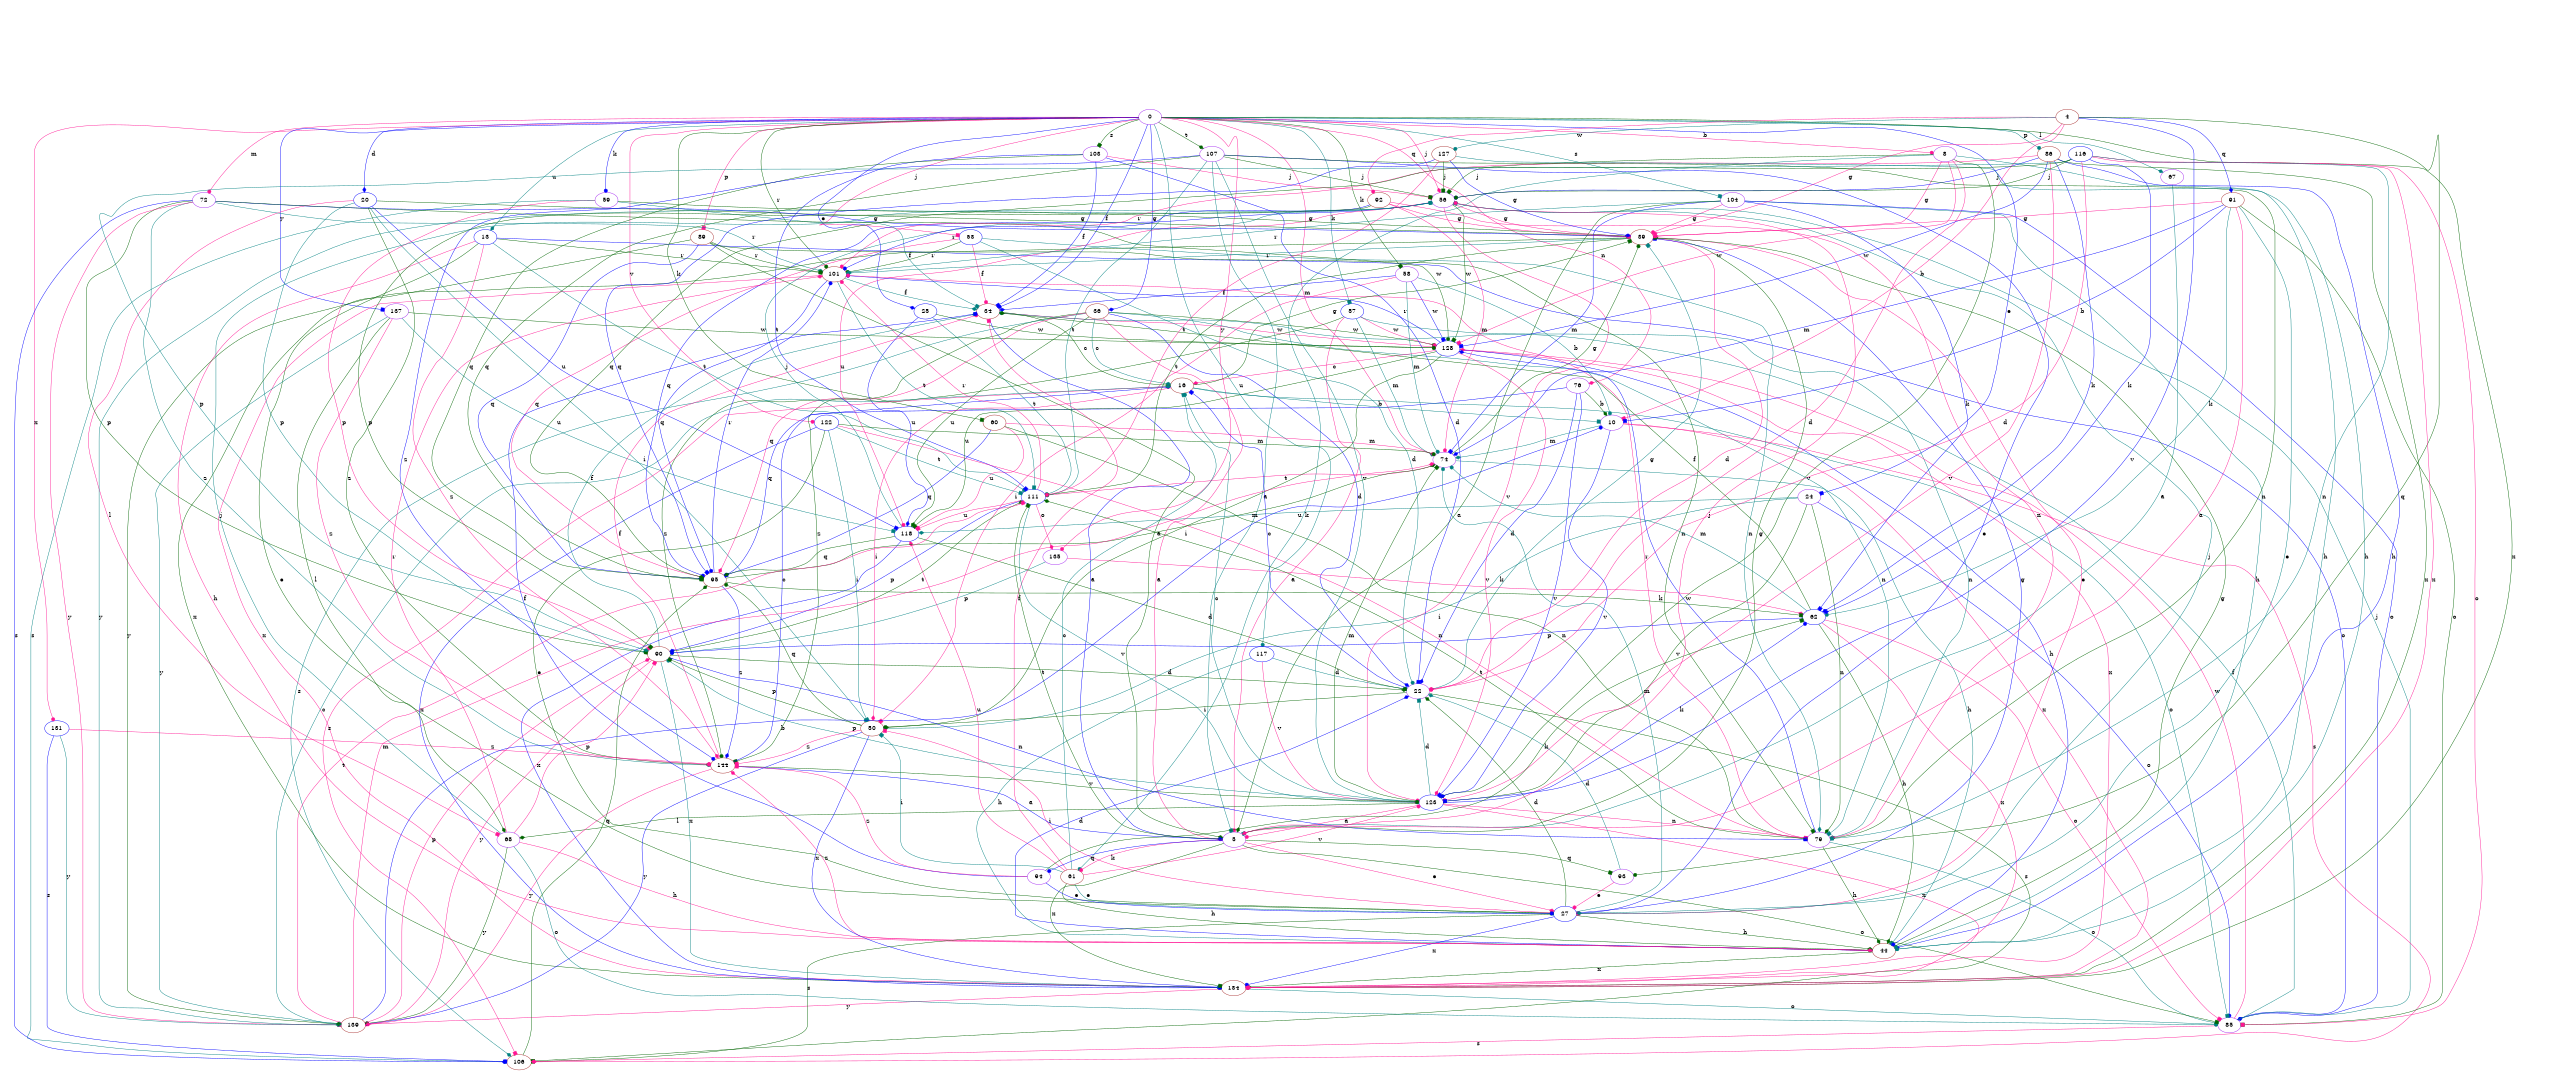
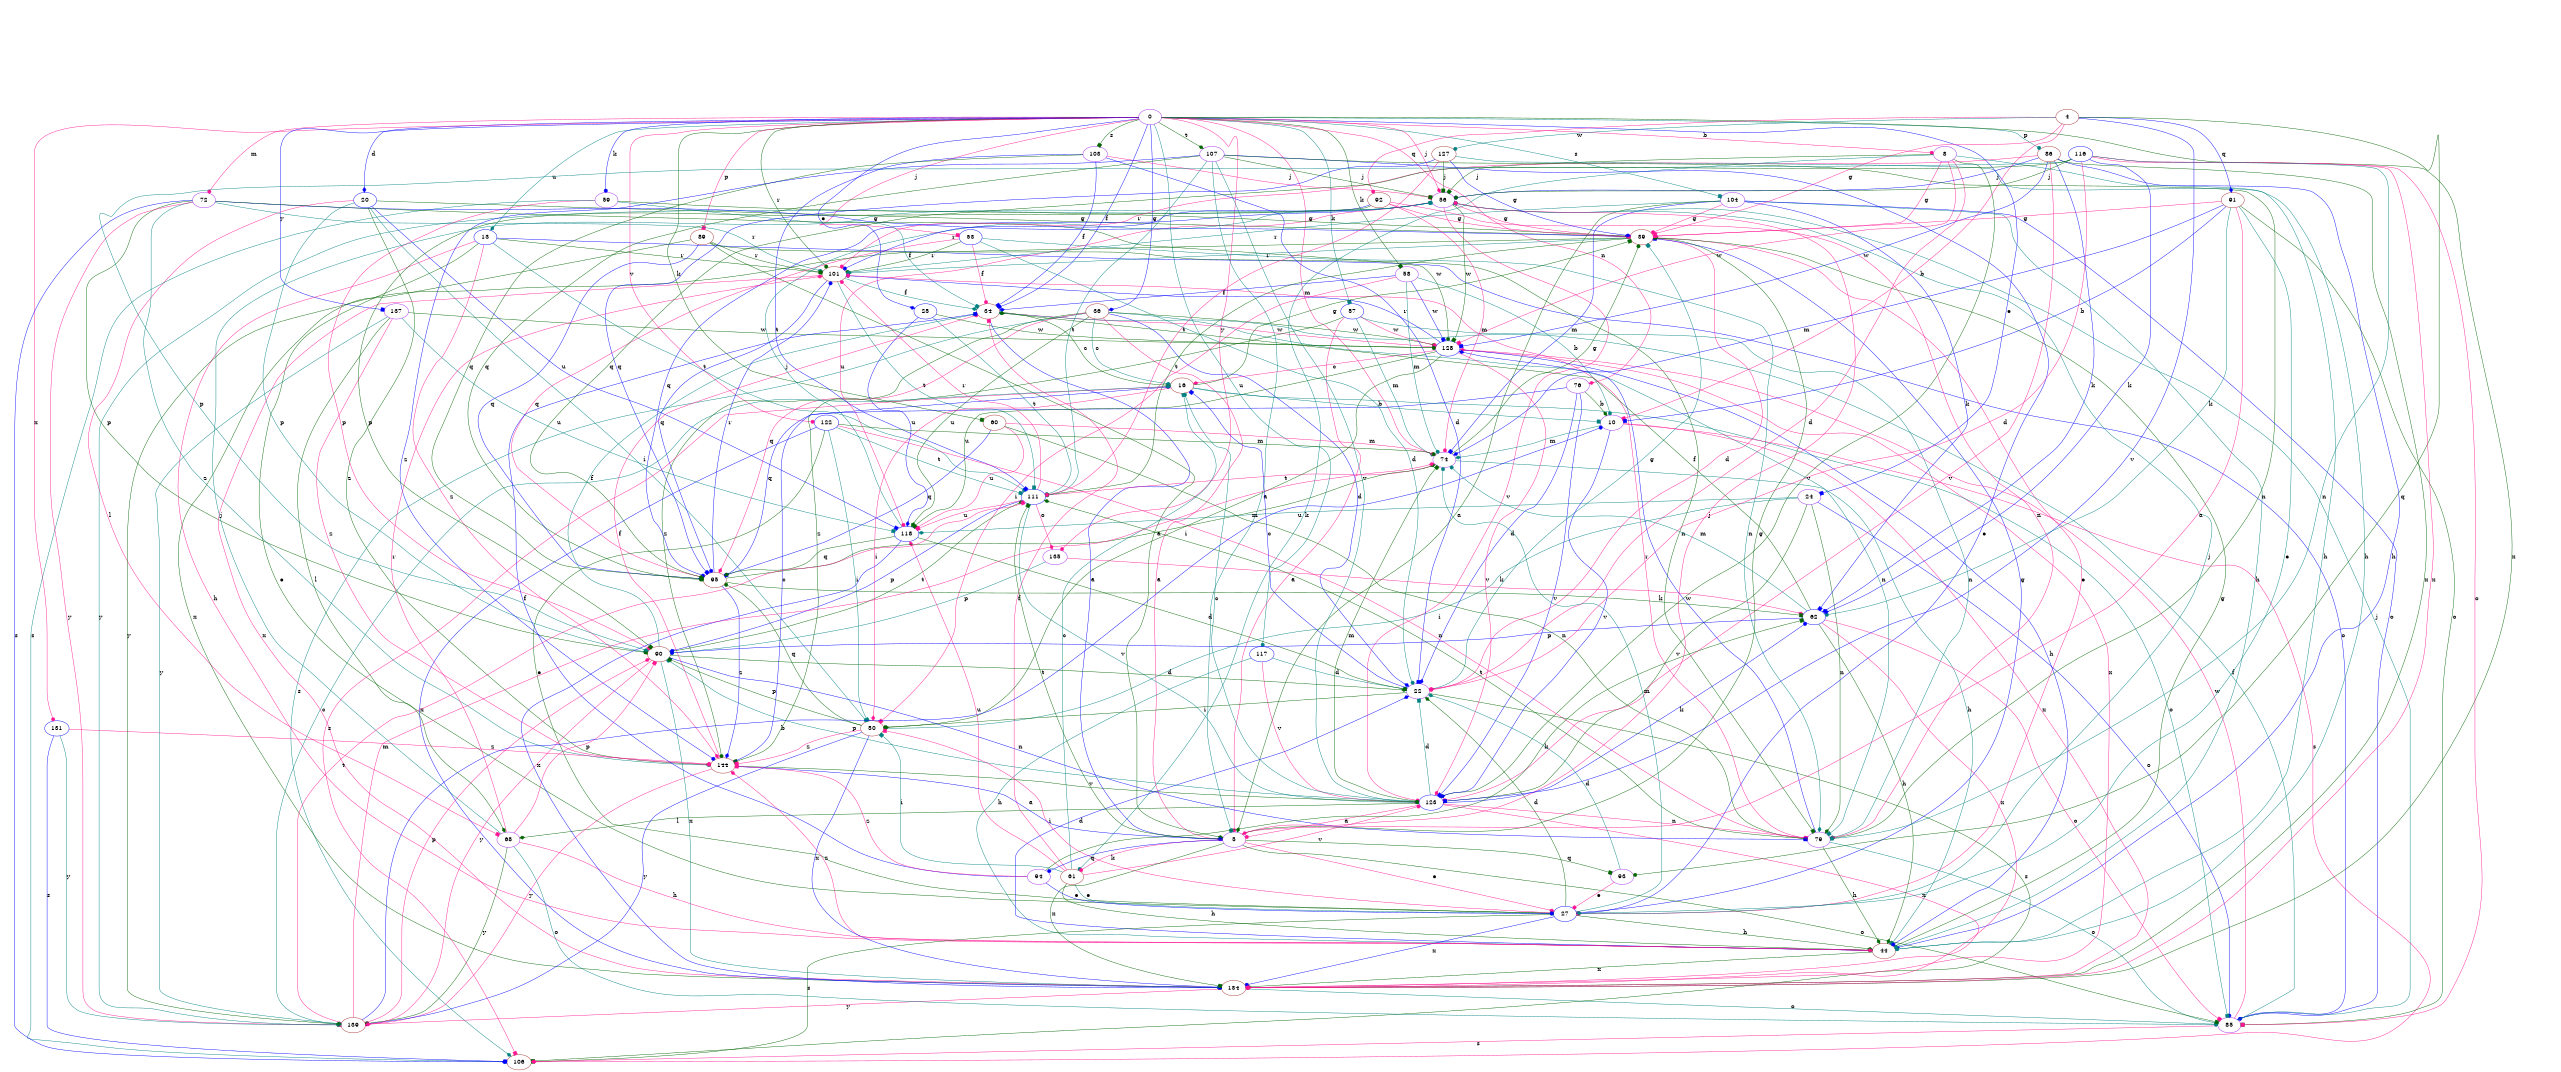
node "67": removed
edge "106" -> "95": removed, label "q"
